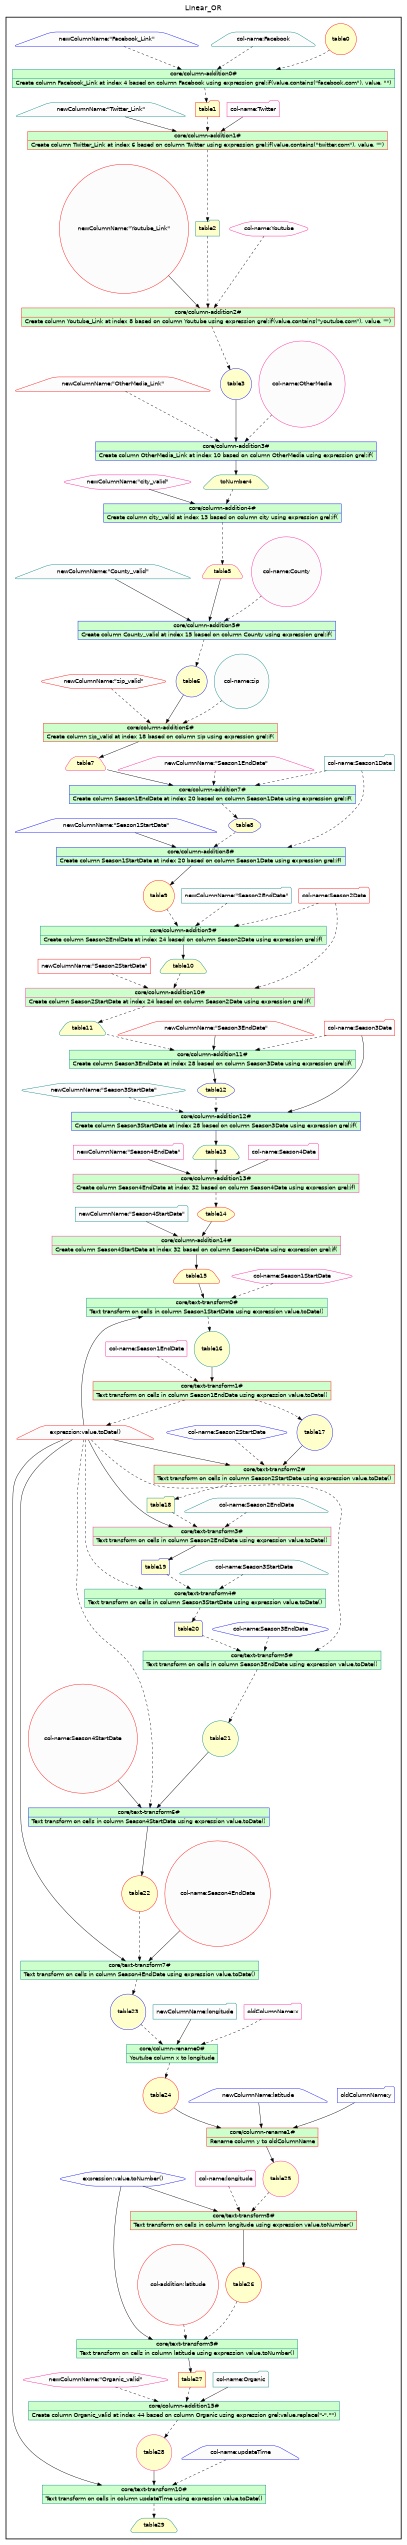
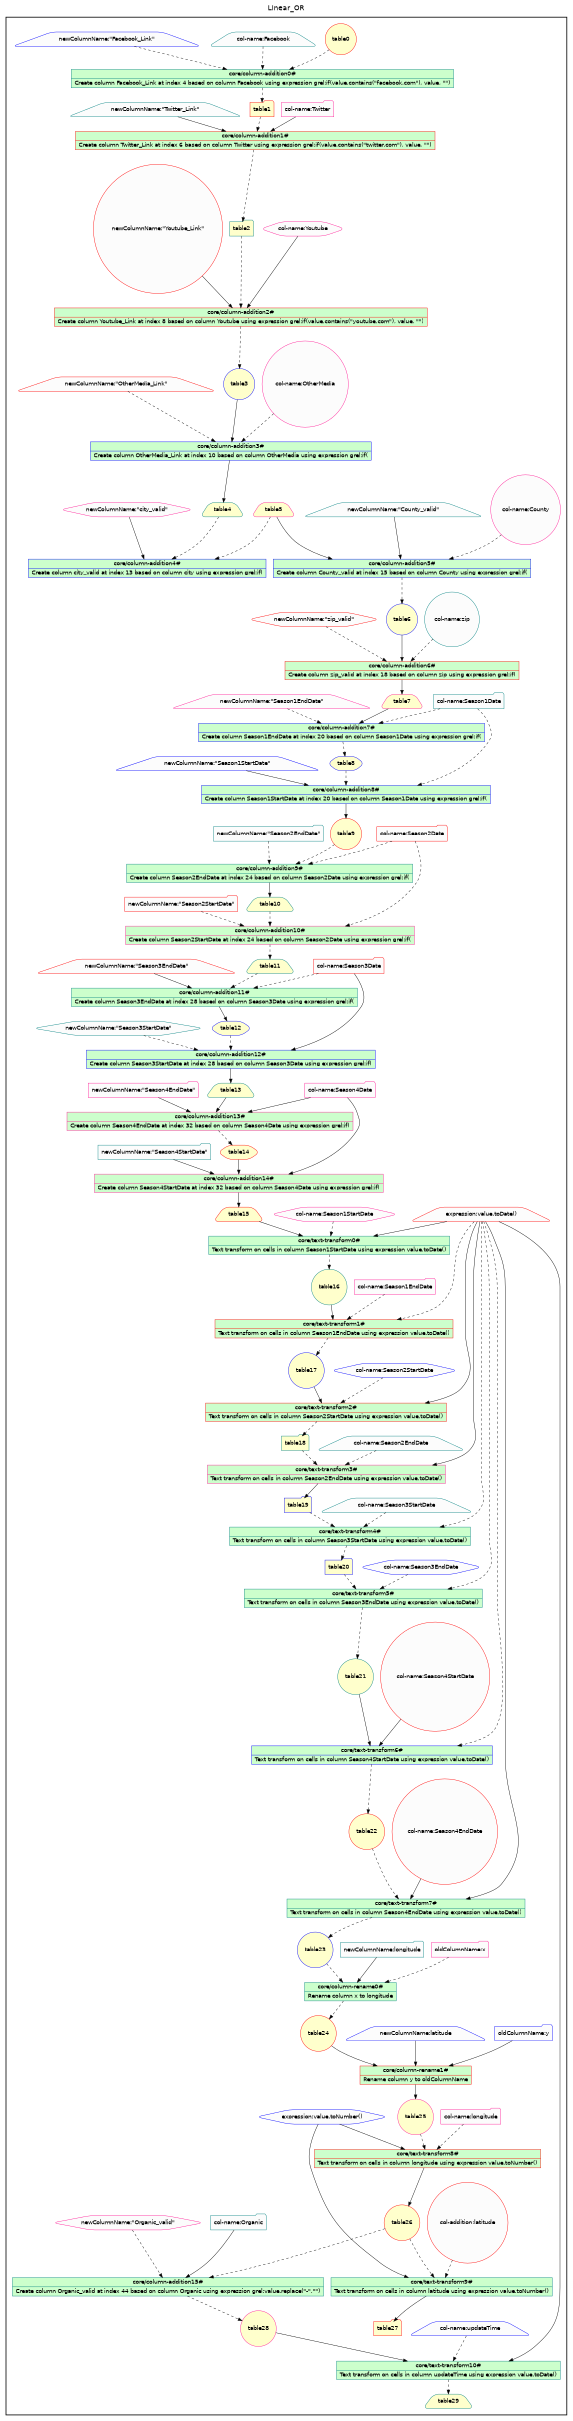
edge "col-name:Youtube" -> "core/column-addition2#": style dashed -> solid
node "toNumber4": label "toNumber4" -> "table4"
edge "core/column-addition4#" -> "table5": reversed
edge "col-name:Season4Date" -> "core/column-addition14#": added
edge "core/text-transform1#" -> "expression:value.toDate()": reversed
edge "core/text-transform6#" -> "table22": style solid -> dashed
node "core/column-rename0#": text "Youtube column x to longitude" -> "Rename column x to longitude"
edge "table27" -> "core/column-addition15#": now "table26" -> "core/column-addition15#"
